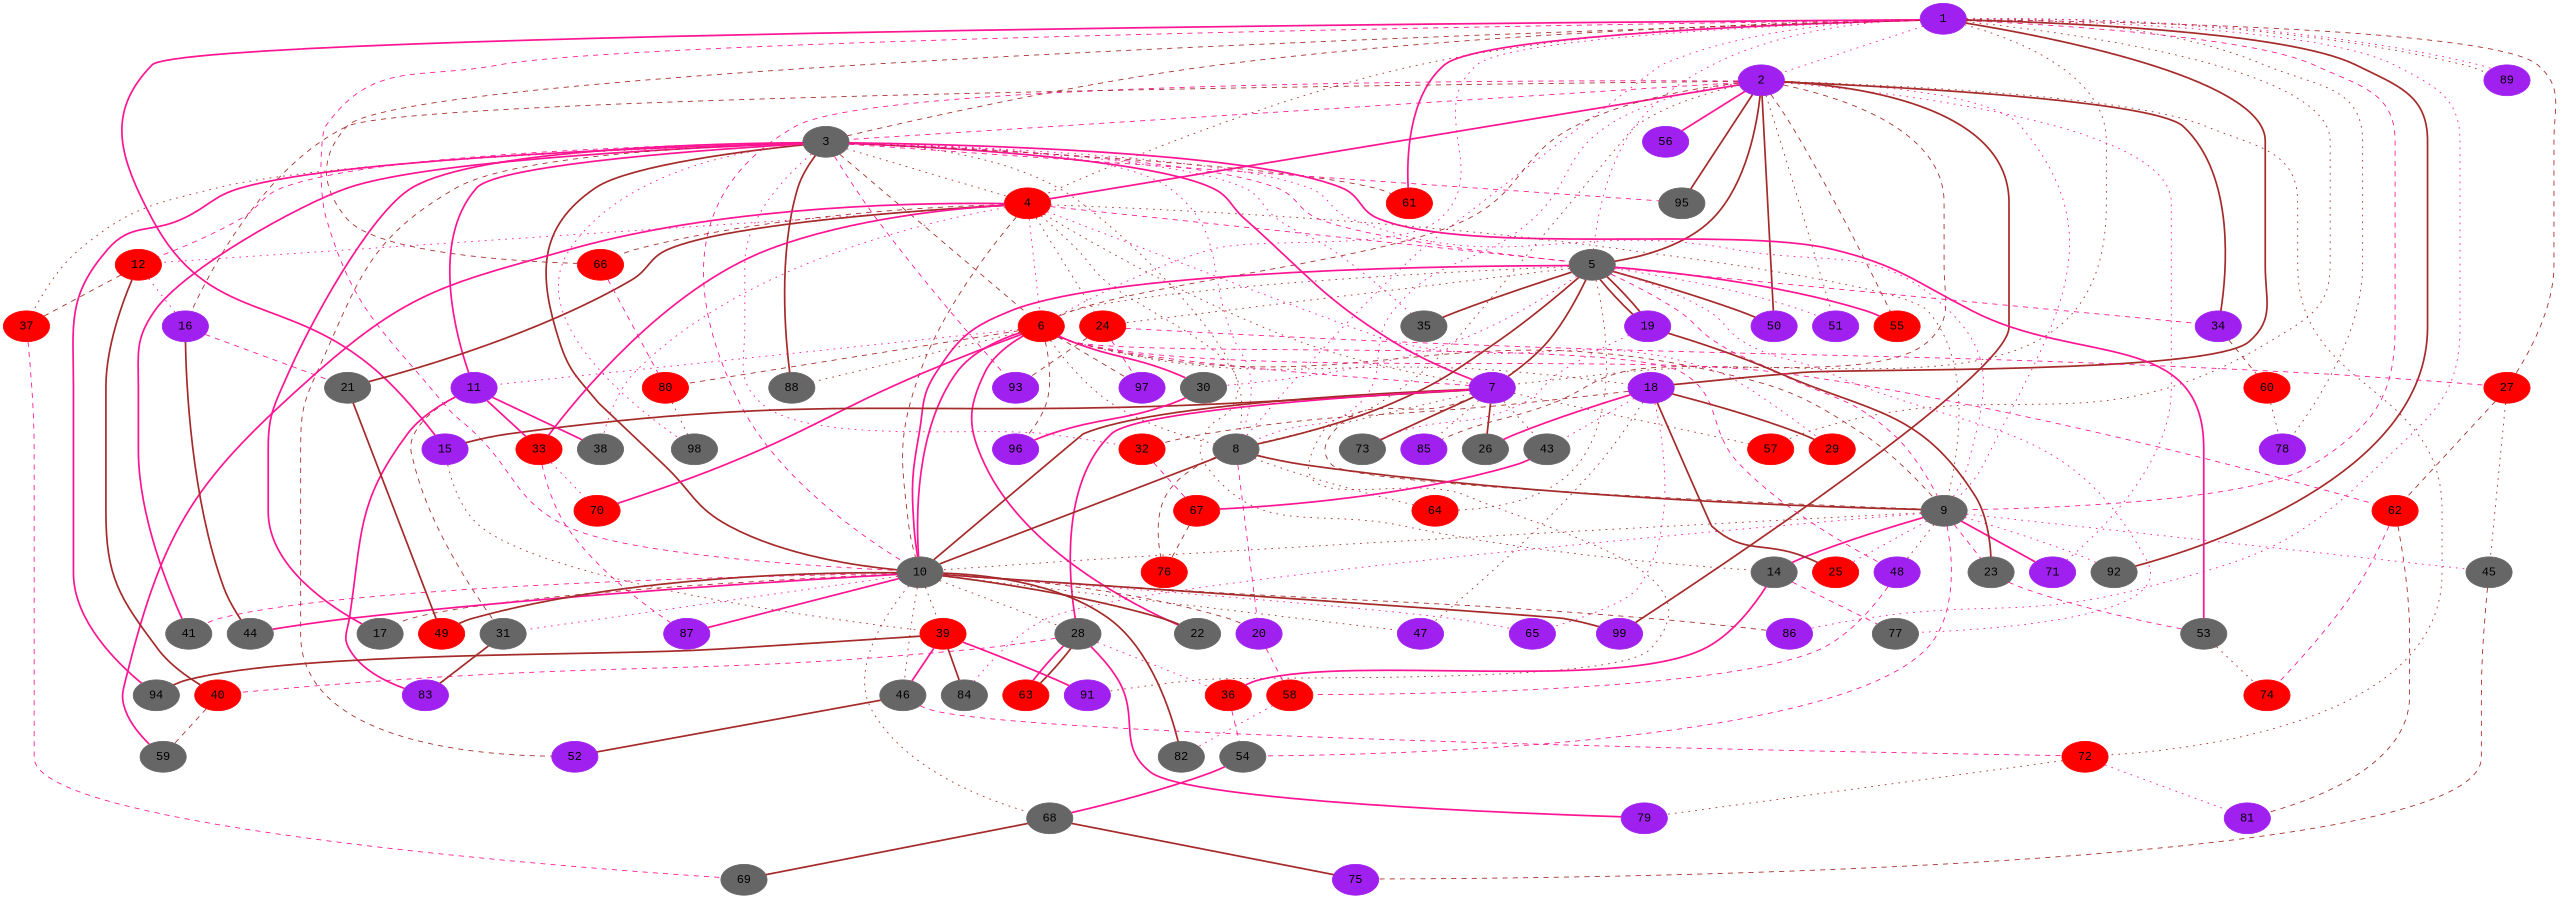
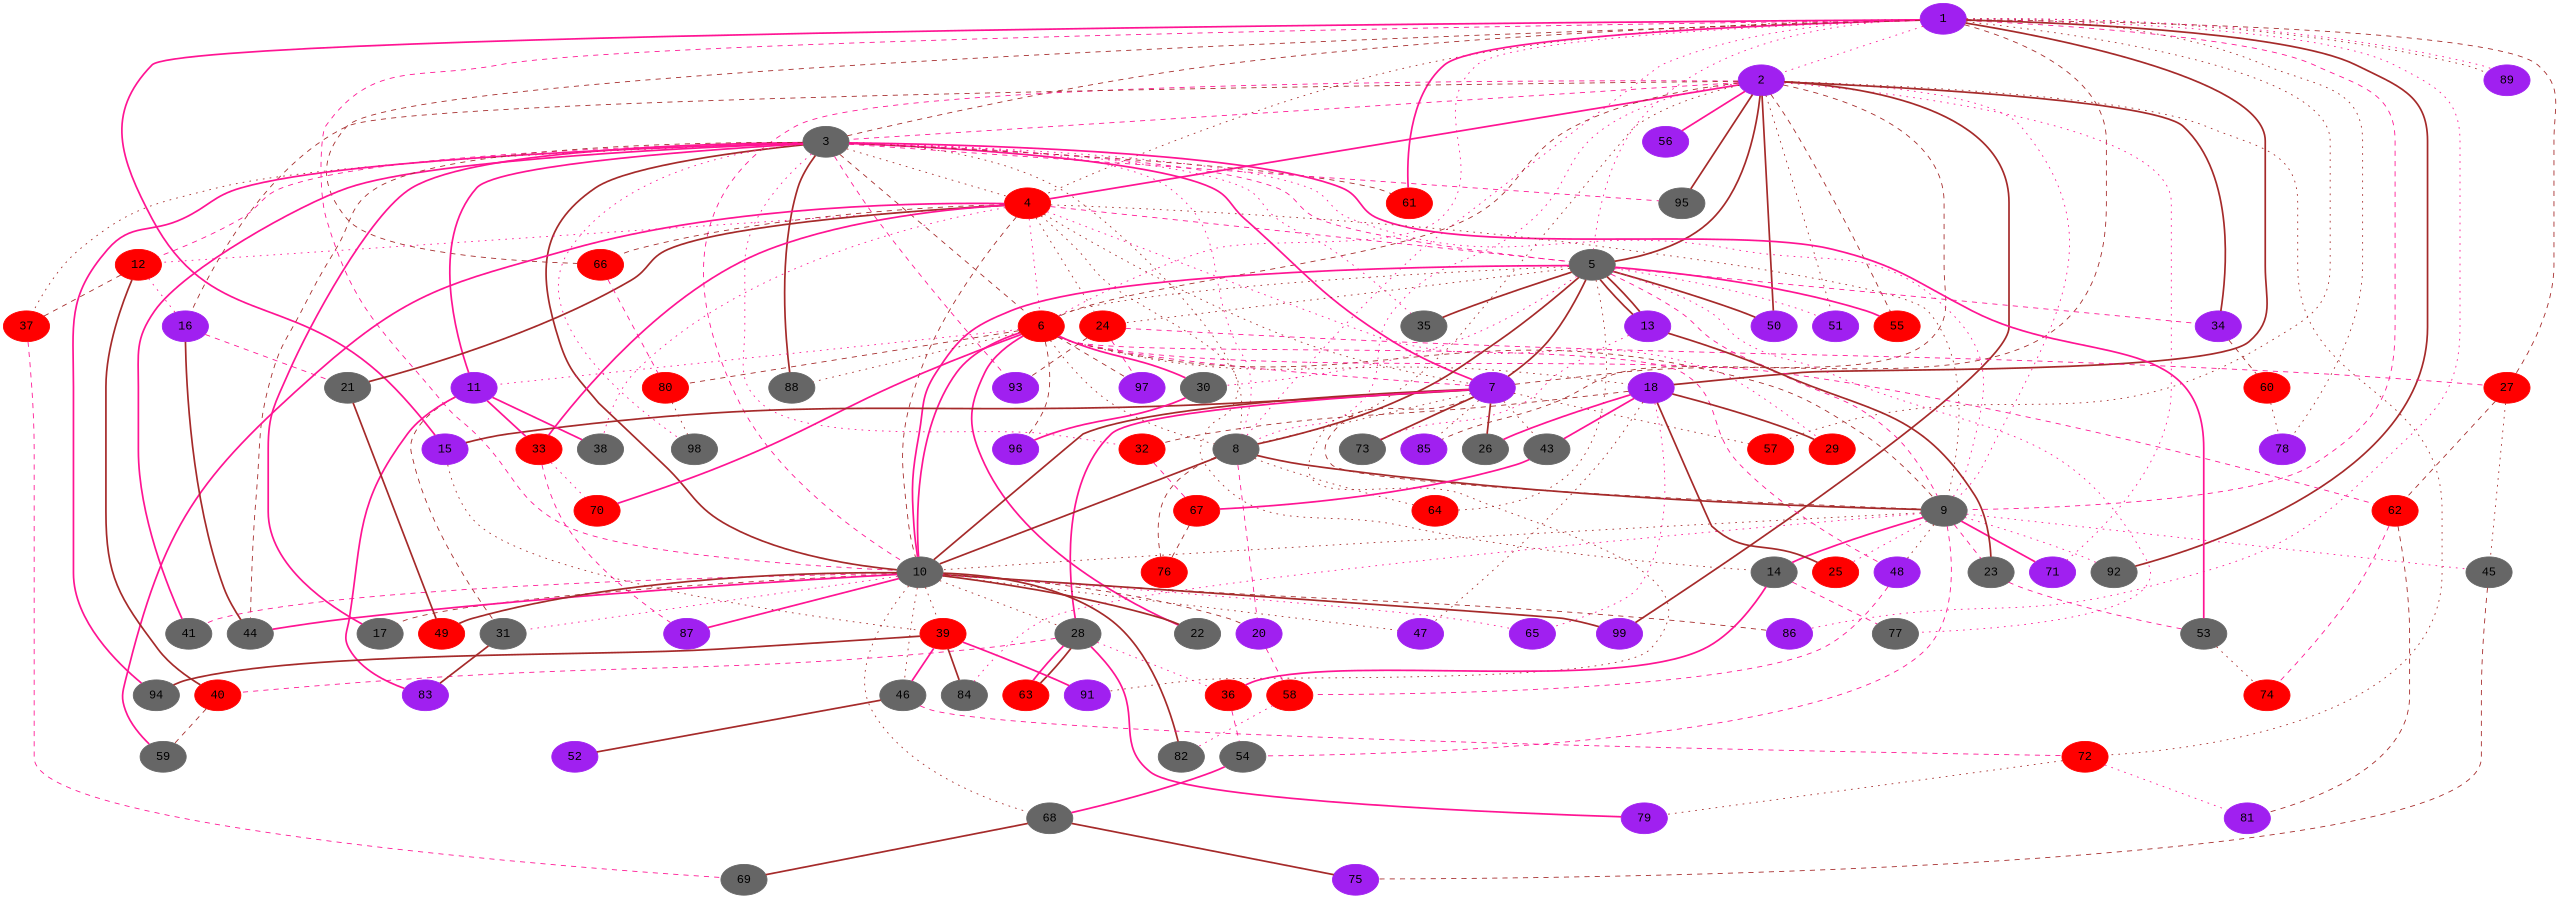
node "19": label "19" -> "13"
edge "1" -- "7": style dotted -> dashed
edge "3" -- "52": now "3" -- "44"
edge "18" -- "43": style dotted -> bold
